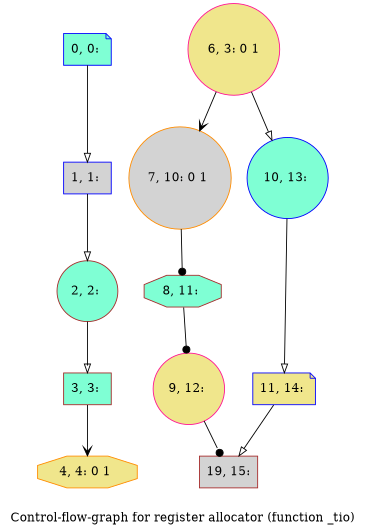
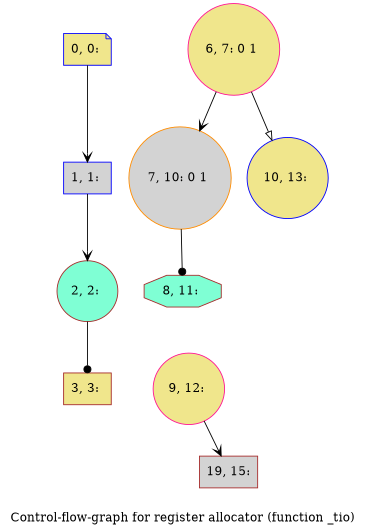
node "0, 0:": fillcolor aquamarine -> khaki
node "6, 3: 0 1": label "6, 3: 0 1" -> "6, 7: 0 1"
edge "0, 0:" -> "1, 1:": arrowhead onormal -> vee
node "10, 13:": fillcolor aquamarine -> khaki
edge "1, 1:" -> "2, 2:": arrowhead onormal -> vee
edge "8, 11:" -> "9, 12:": removed
edge "2, 2:" -> "3, 3:": arrowhead onormal -> dot
node "3, 3:": fillcolor aquamarine -> khaki
node "11, 14:": removed
edge "9, 12:" -> "19, 15:": arrowhead dot -> vee
node "4, 4: 0 1": removed
